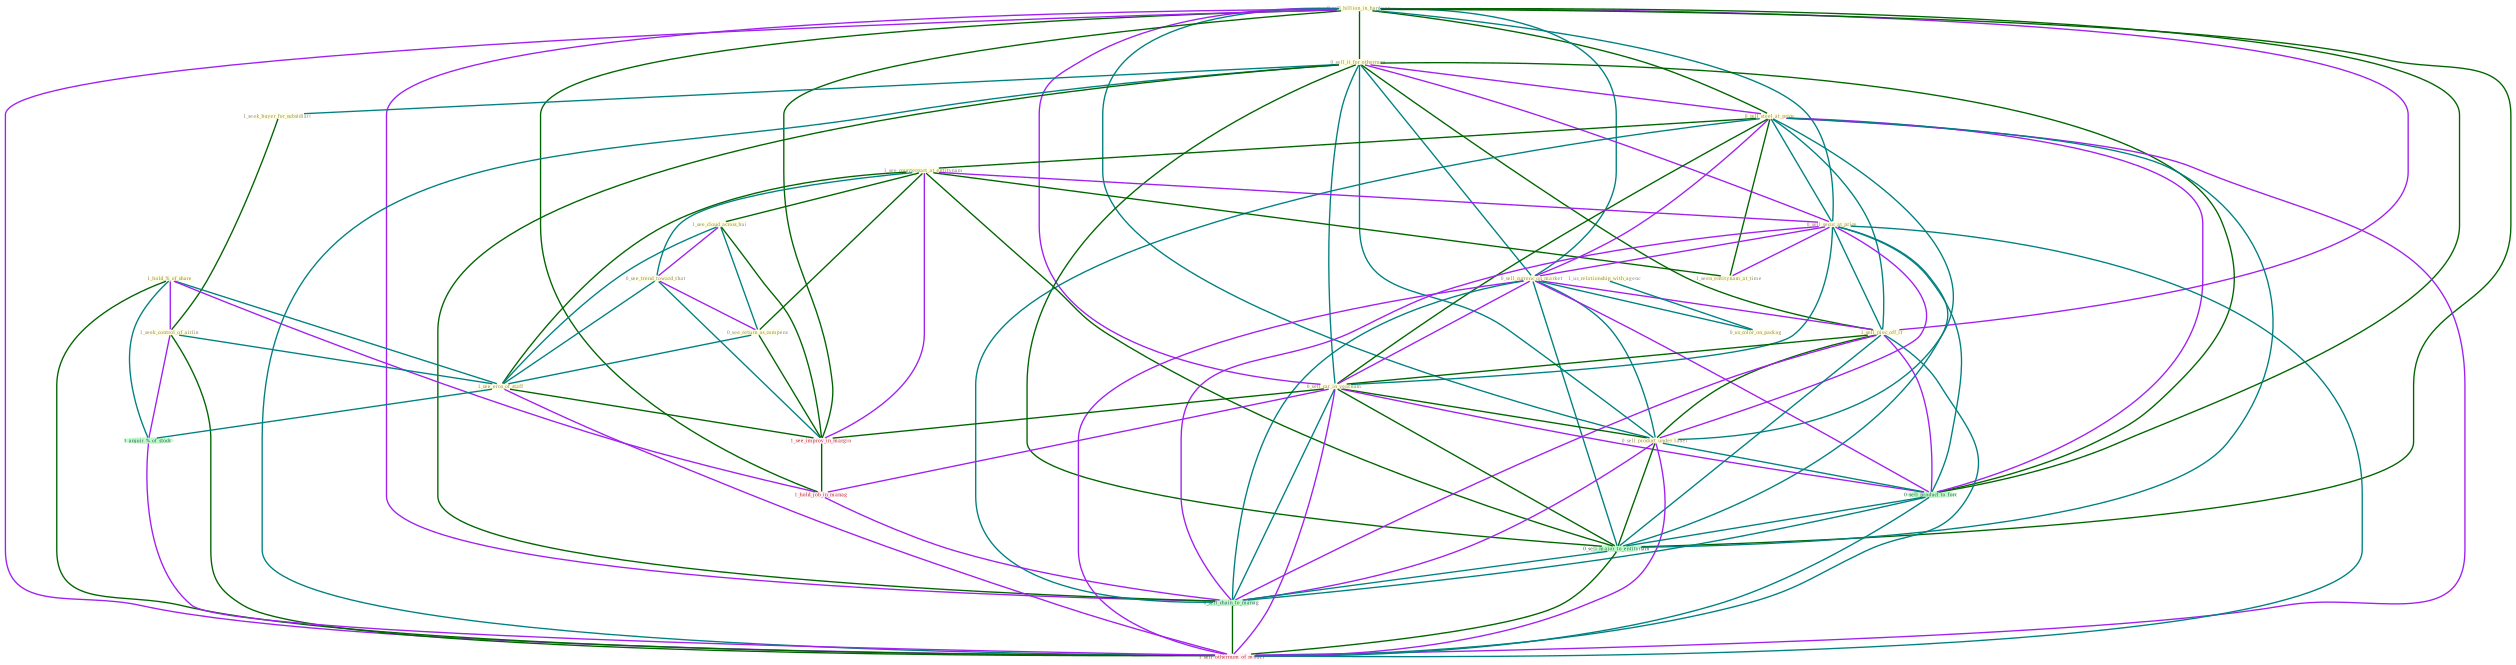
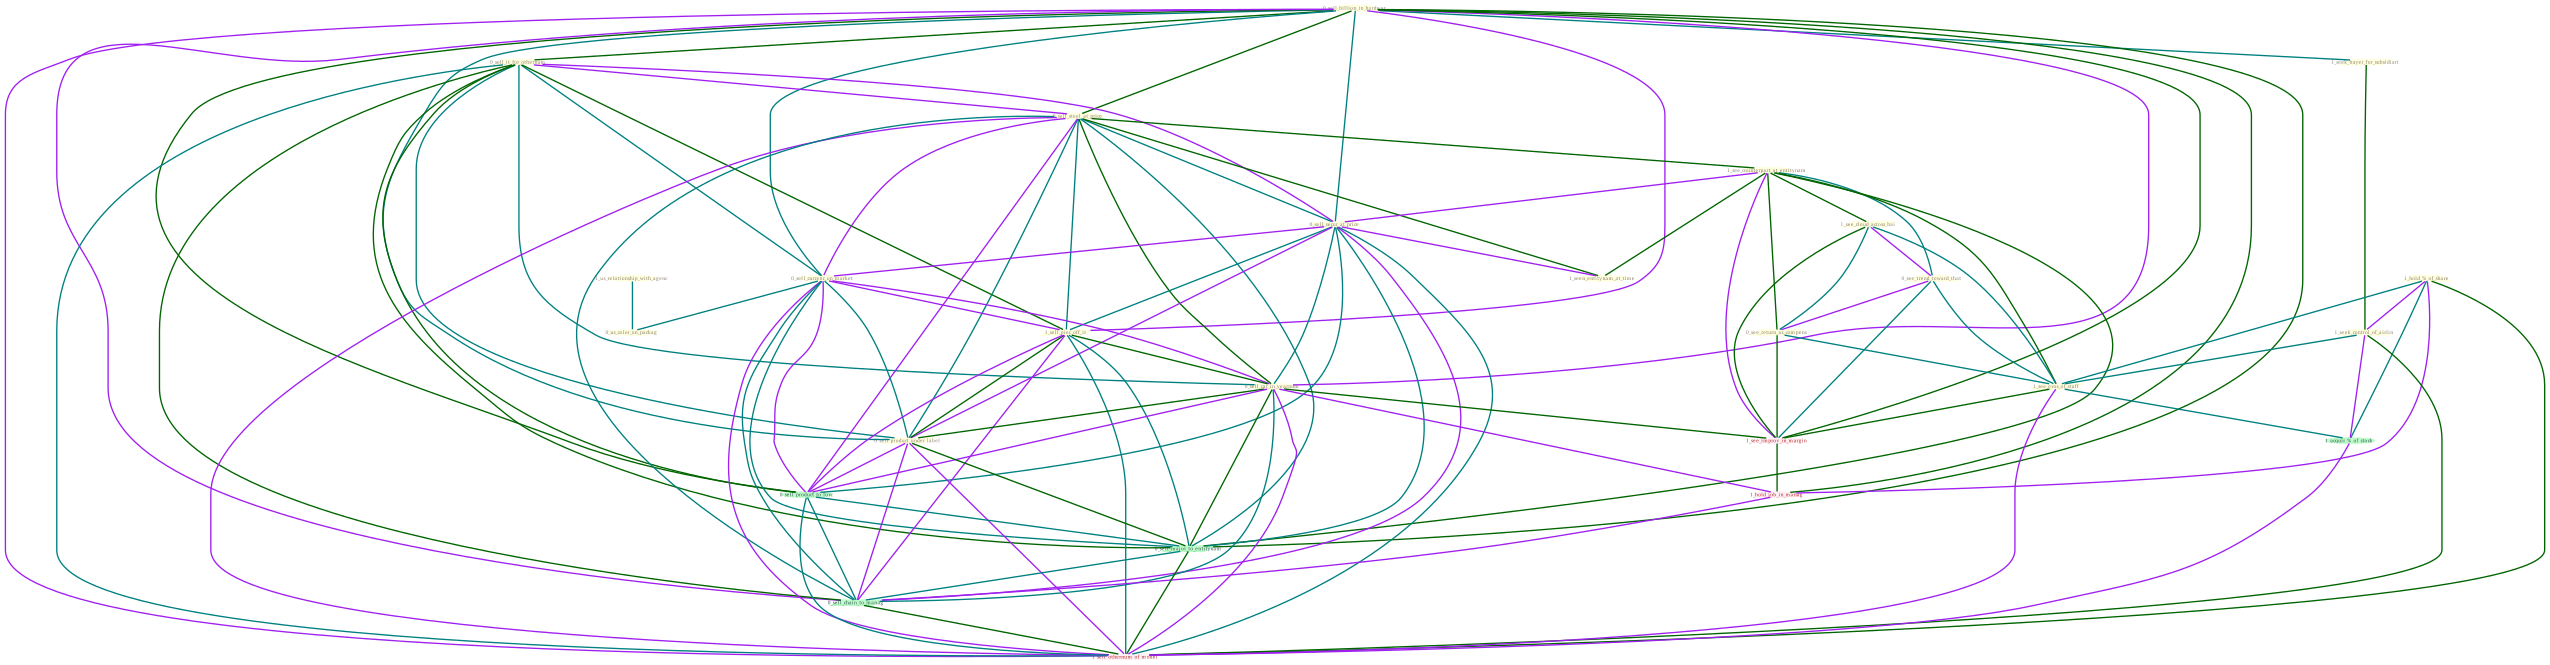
edge "0_sell_it_for_othernum" -- "1_seek_buyer_for_subsidiari": now "0_sell_billion_in_hardwar" -- "1_seek_buyer_for_subsidiari"
edge "0_sell_product_under_label" -- "0_sell_product_to_forc": color teal -> purple
